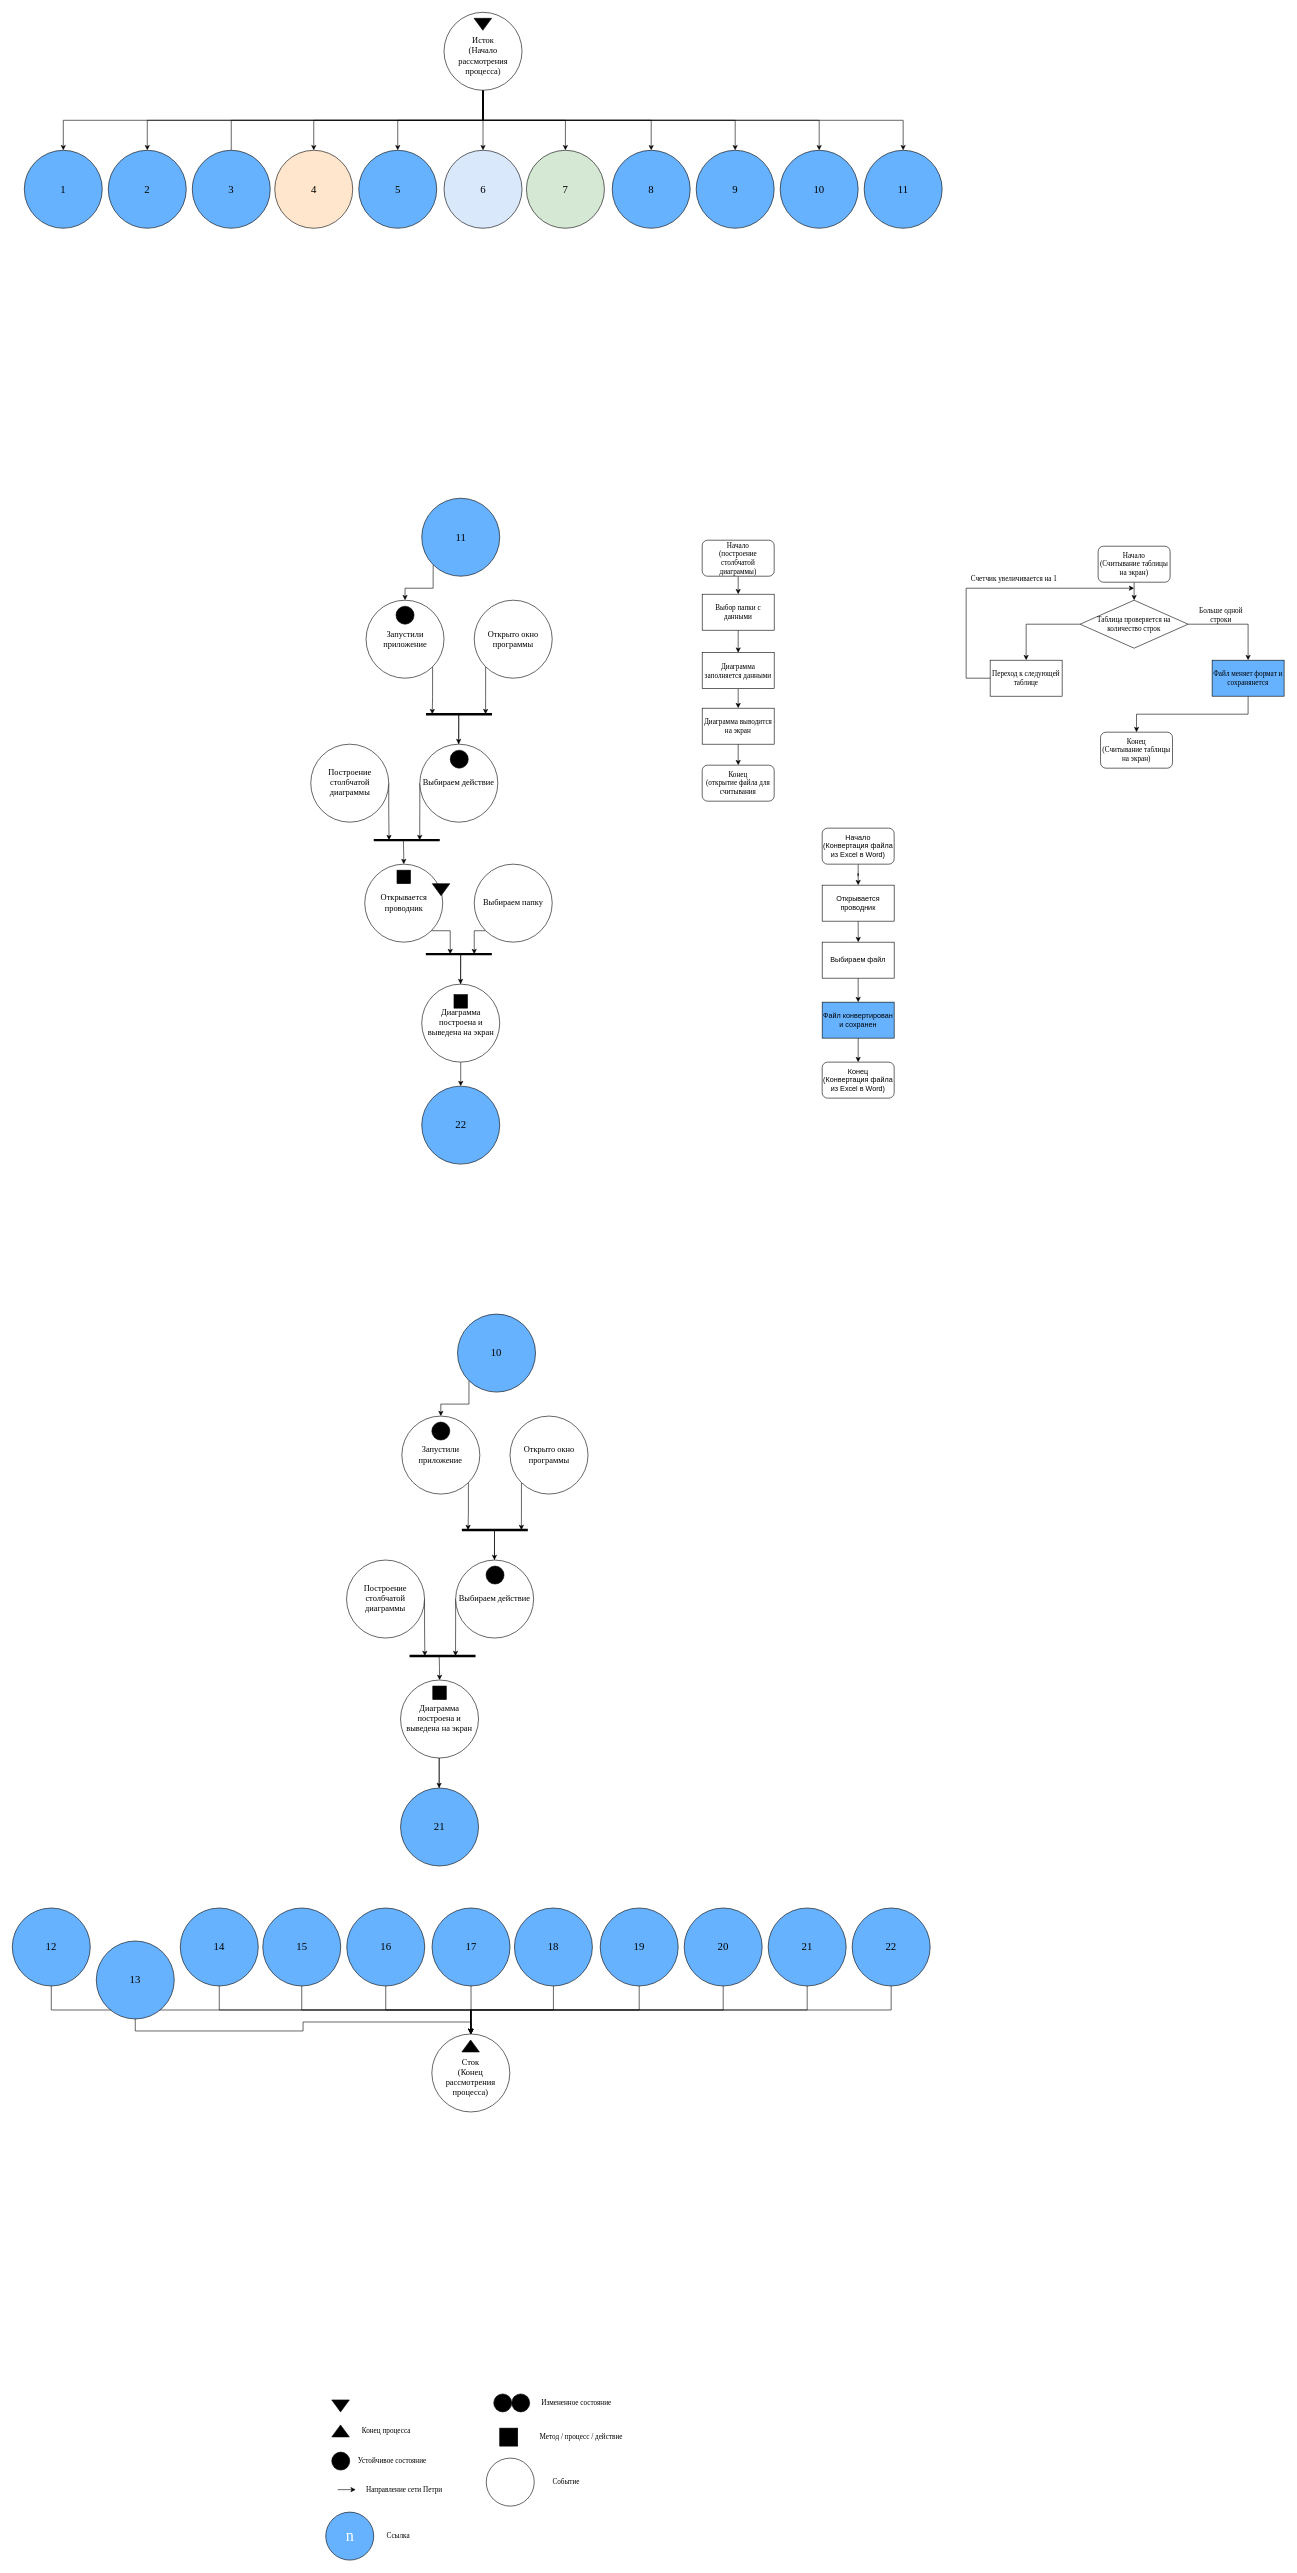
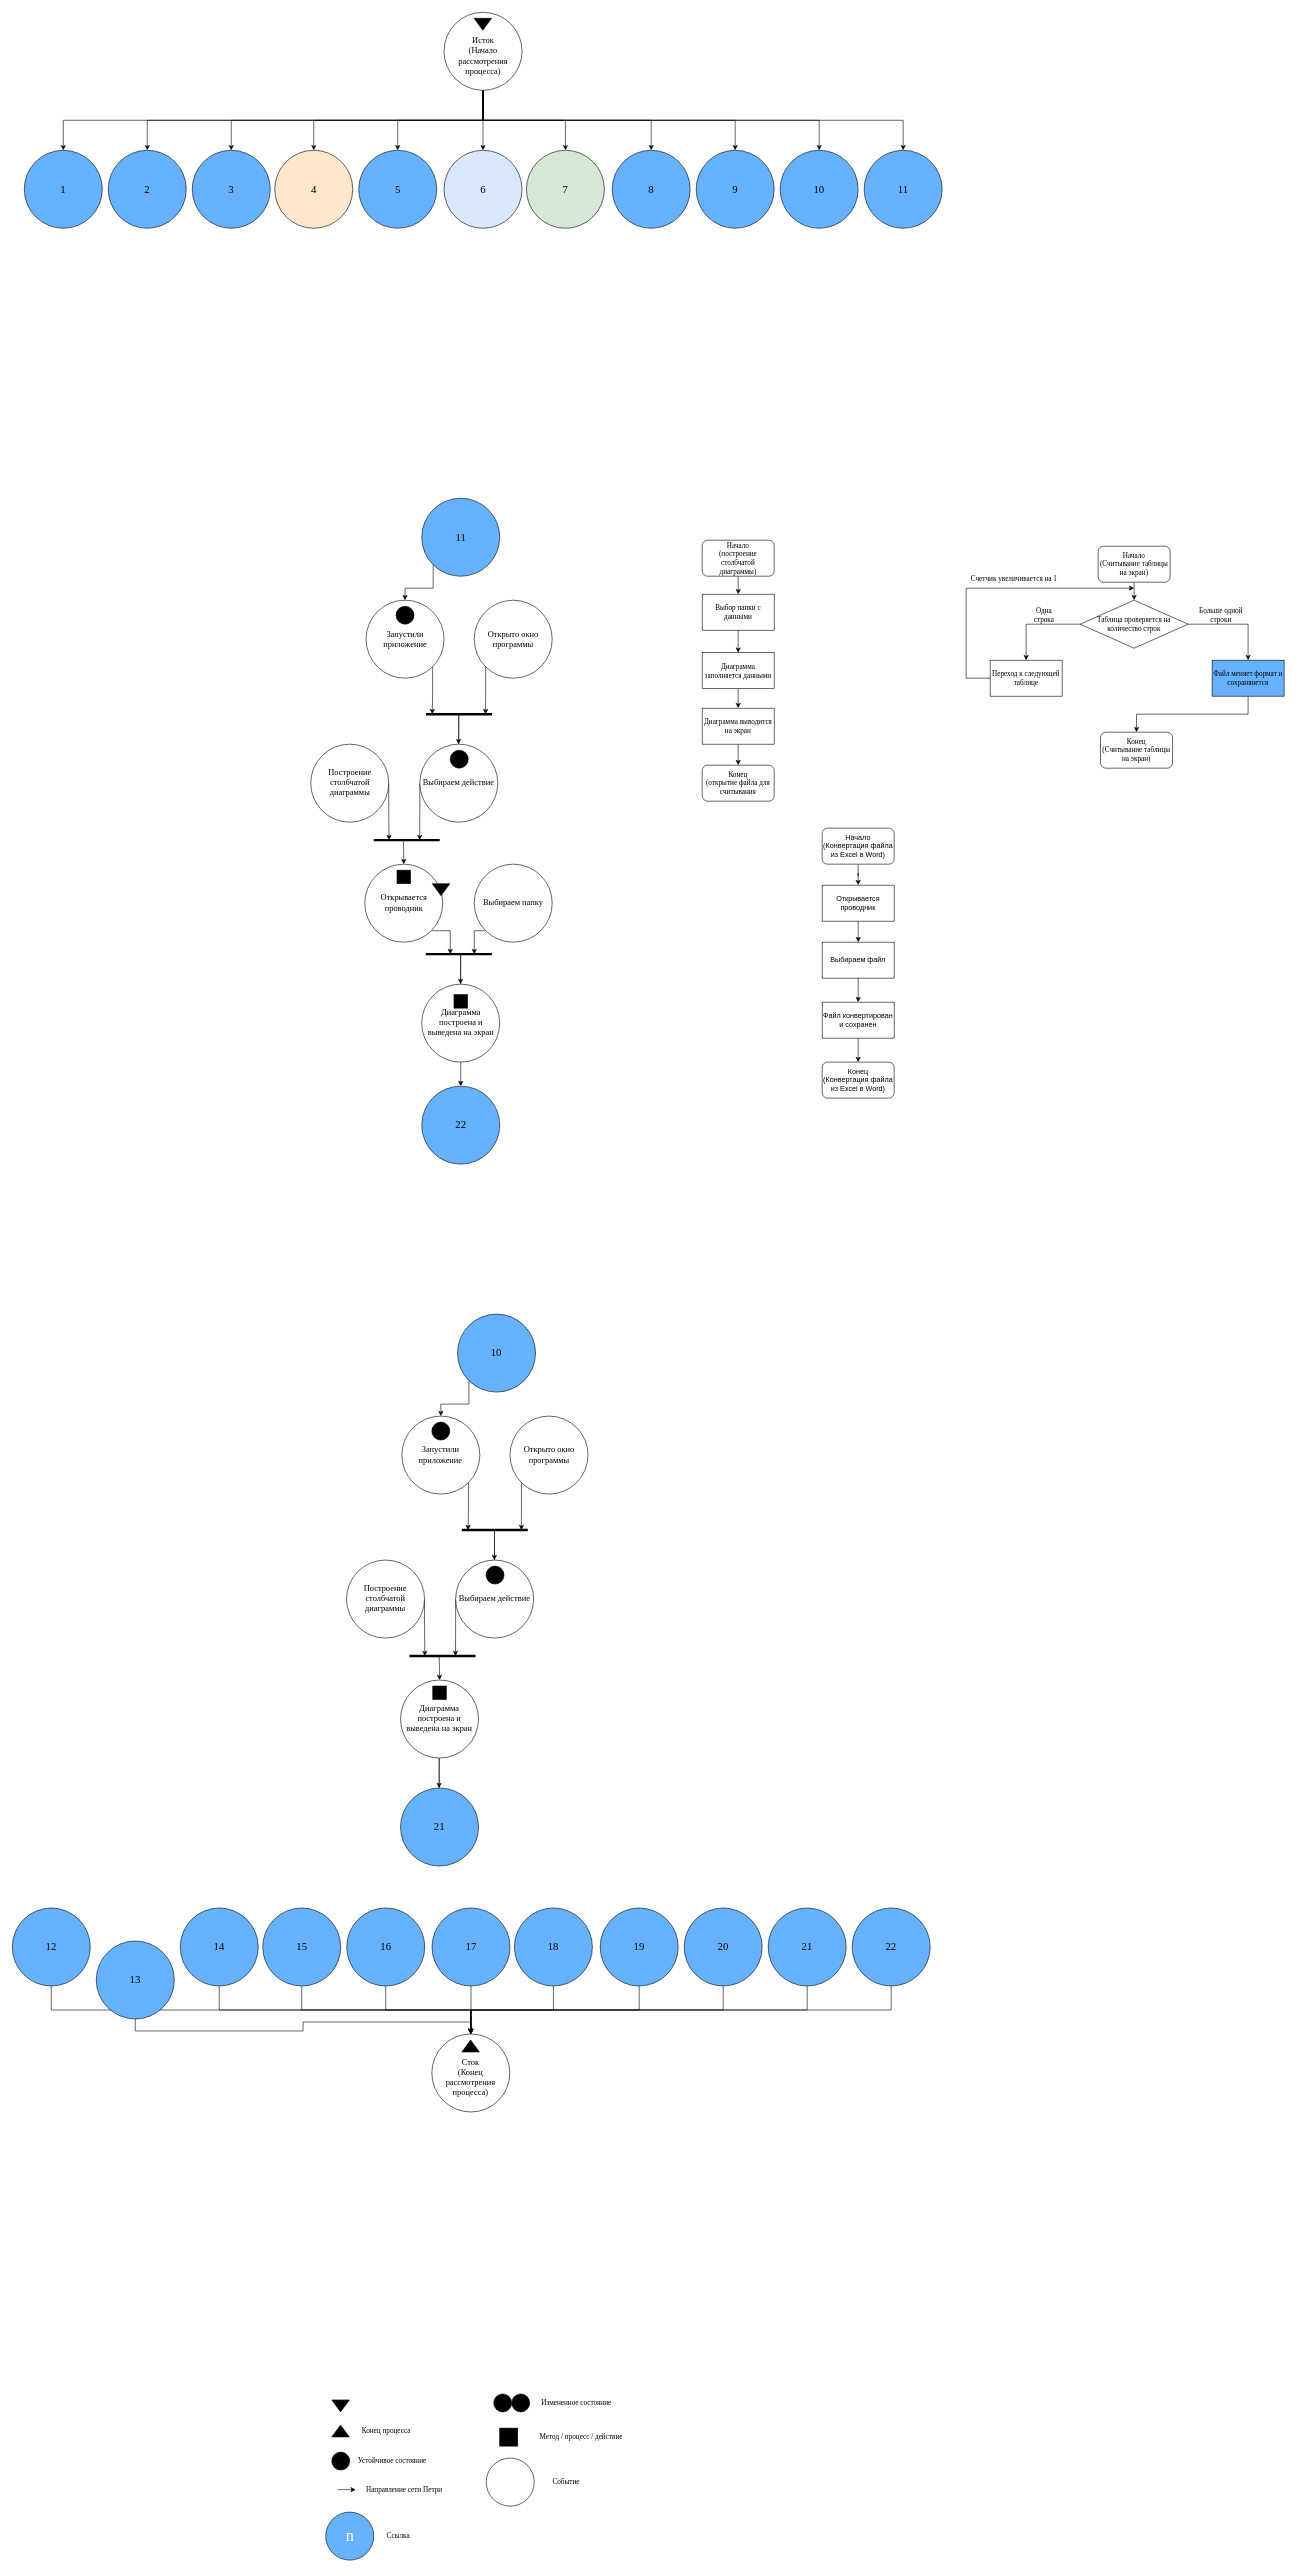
edge "Исток (Начало рассмотрения процесса)" -- "3": arrowhead none -> classic
node "Одна строка": added
node "Файл конвертирован и сохранен": fillcolor #66b2ff -> #ffffff
